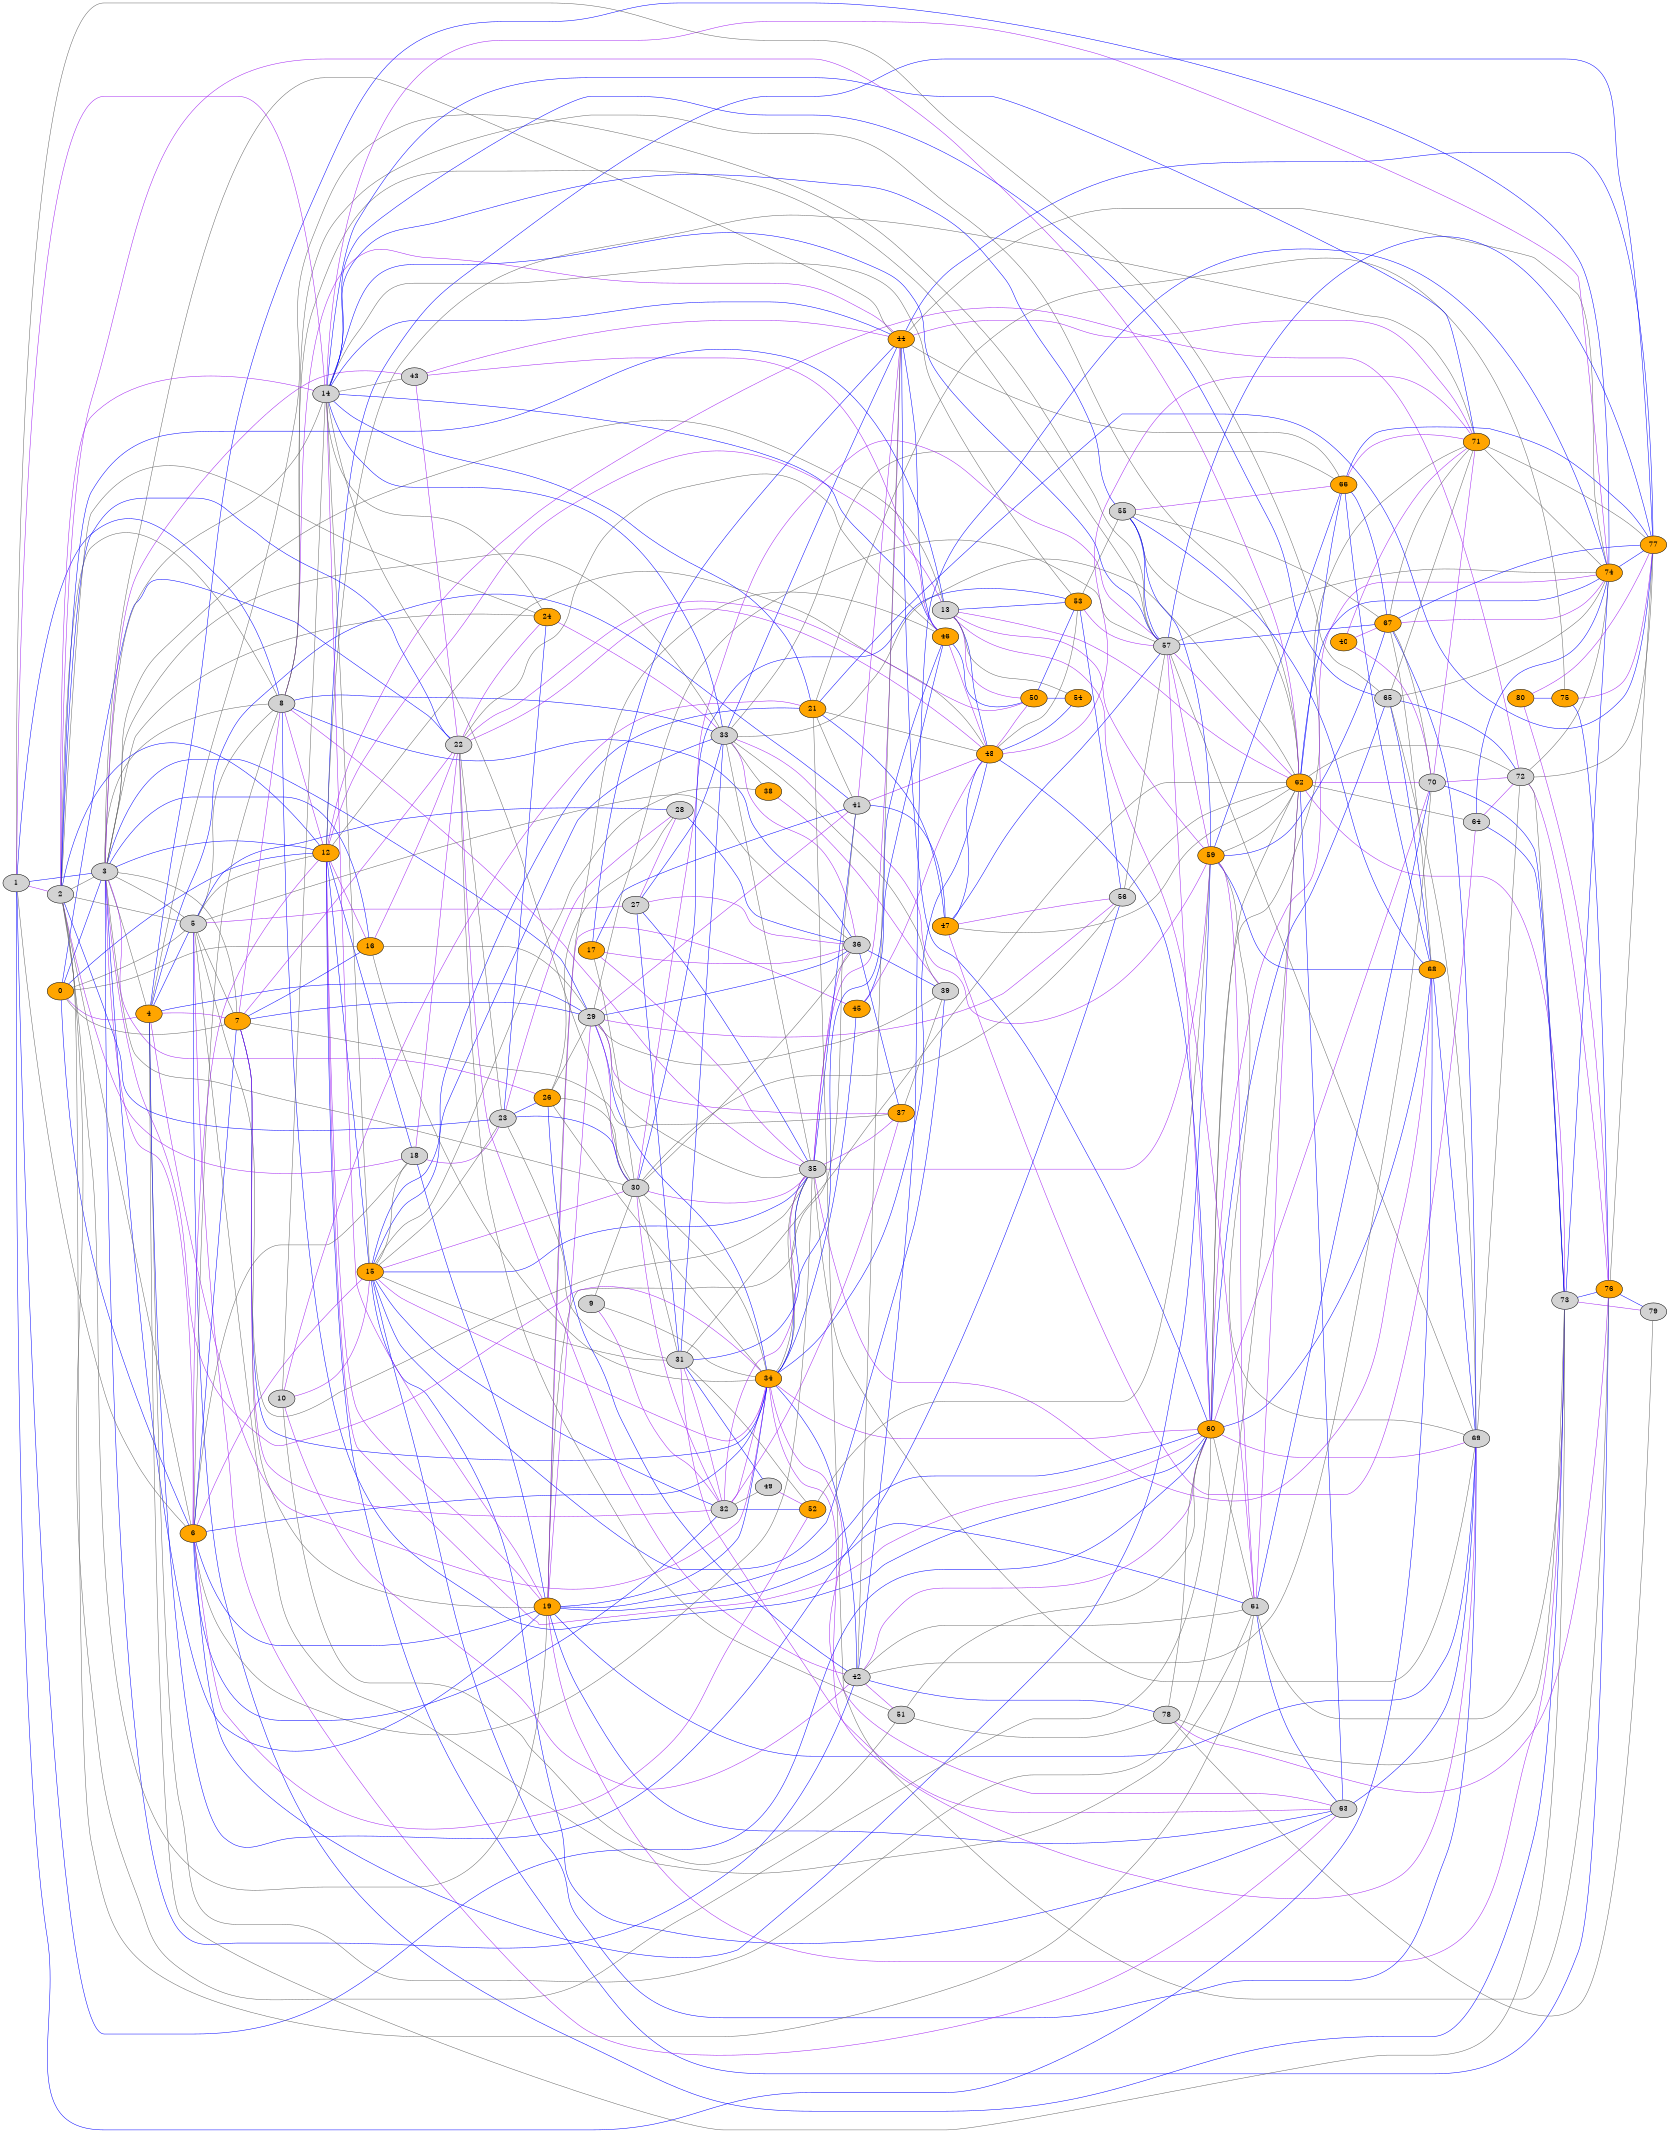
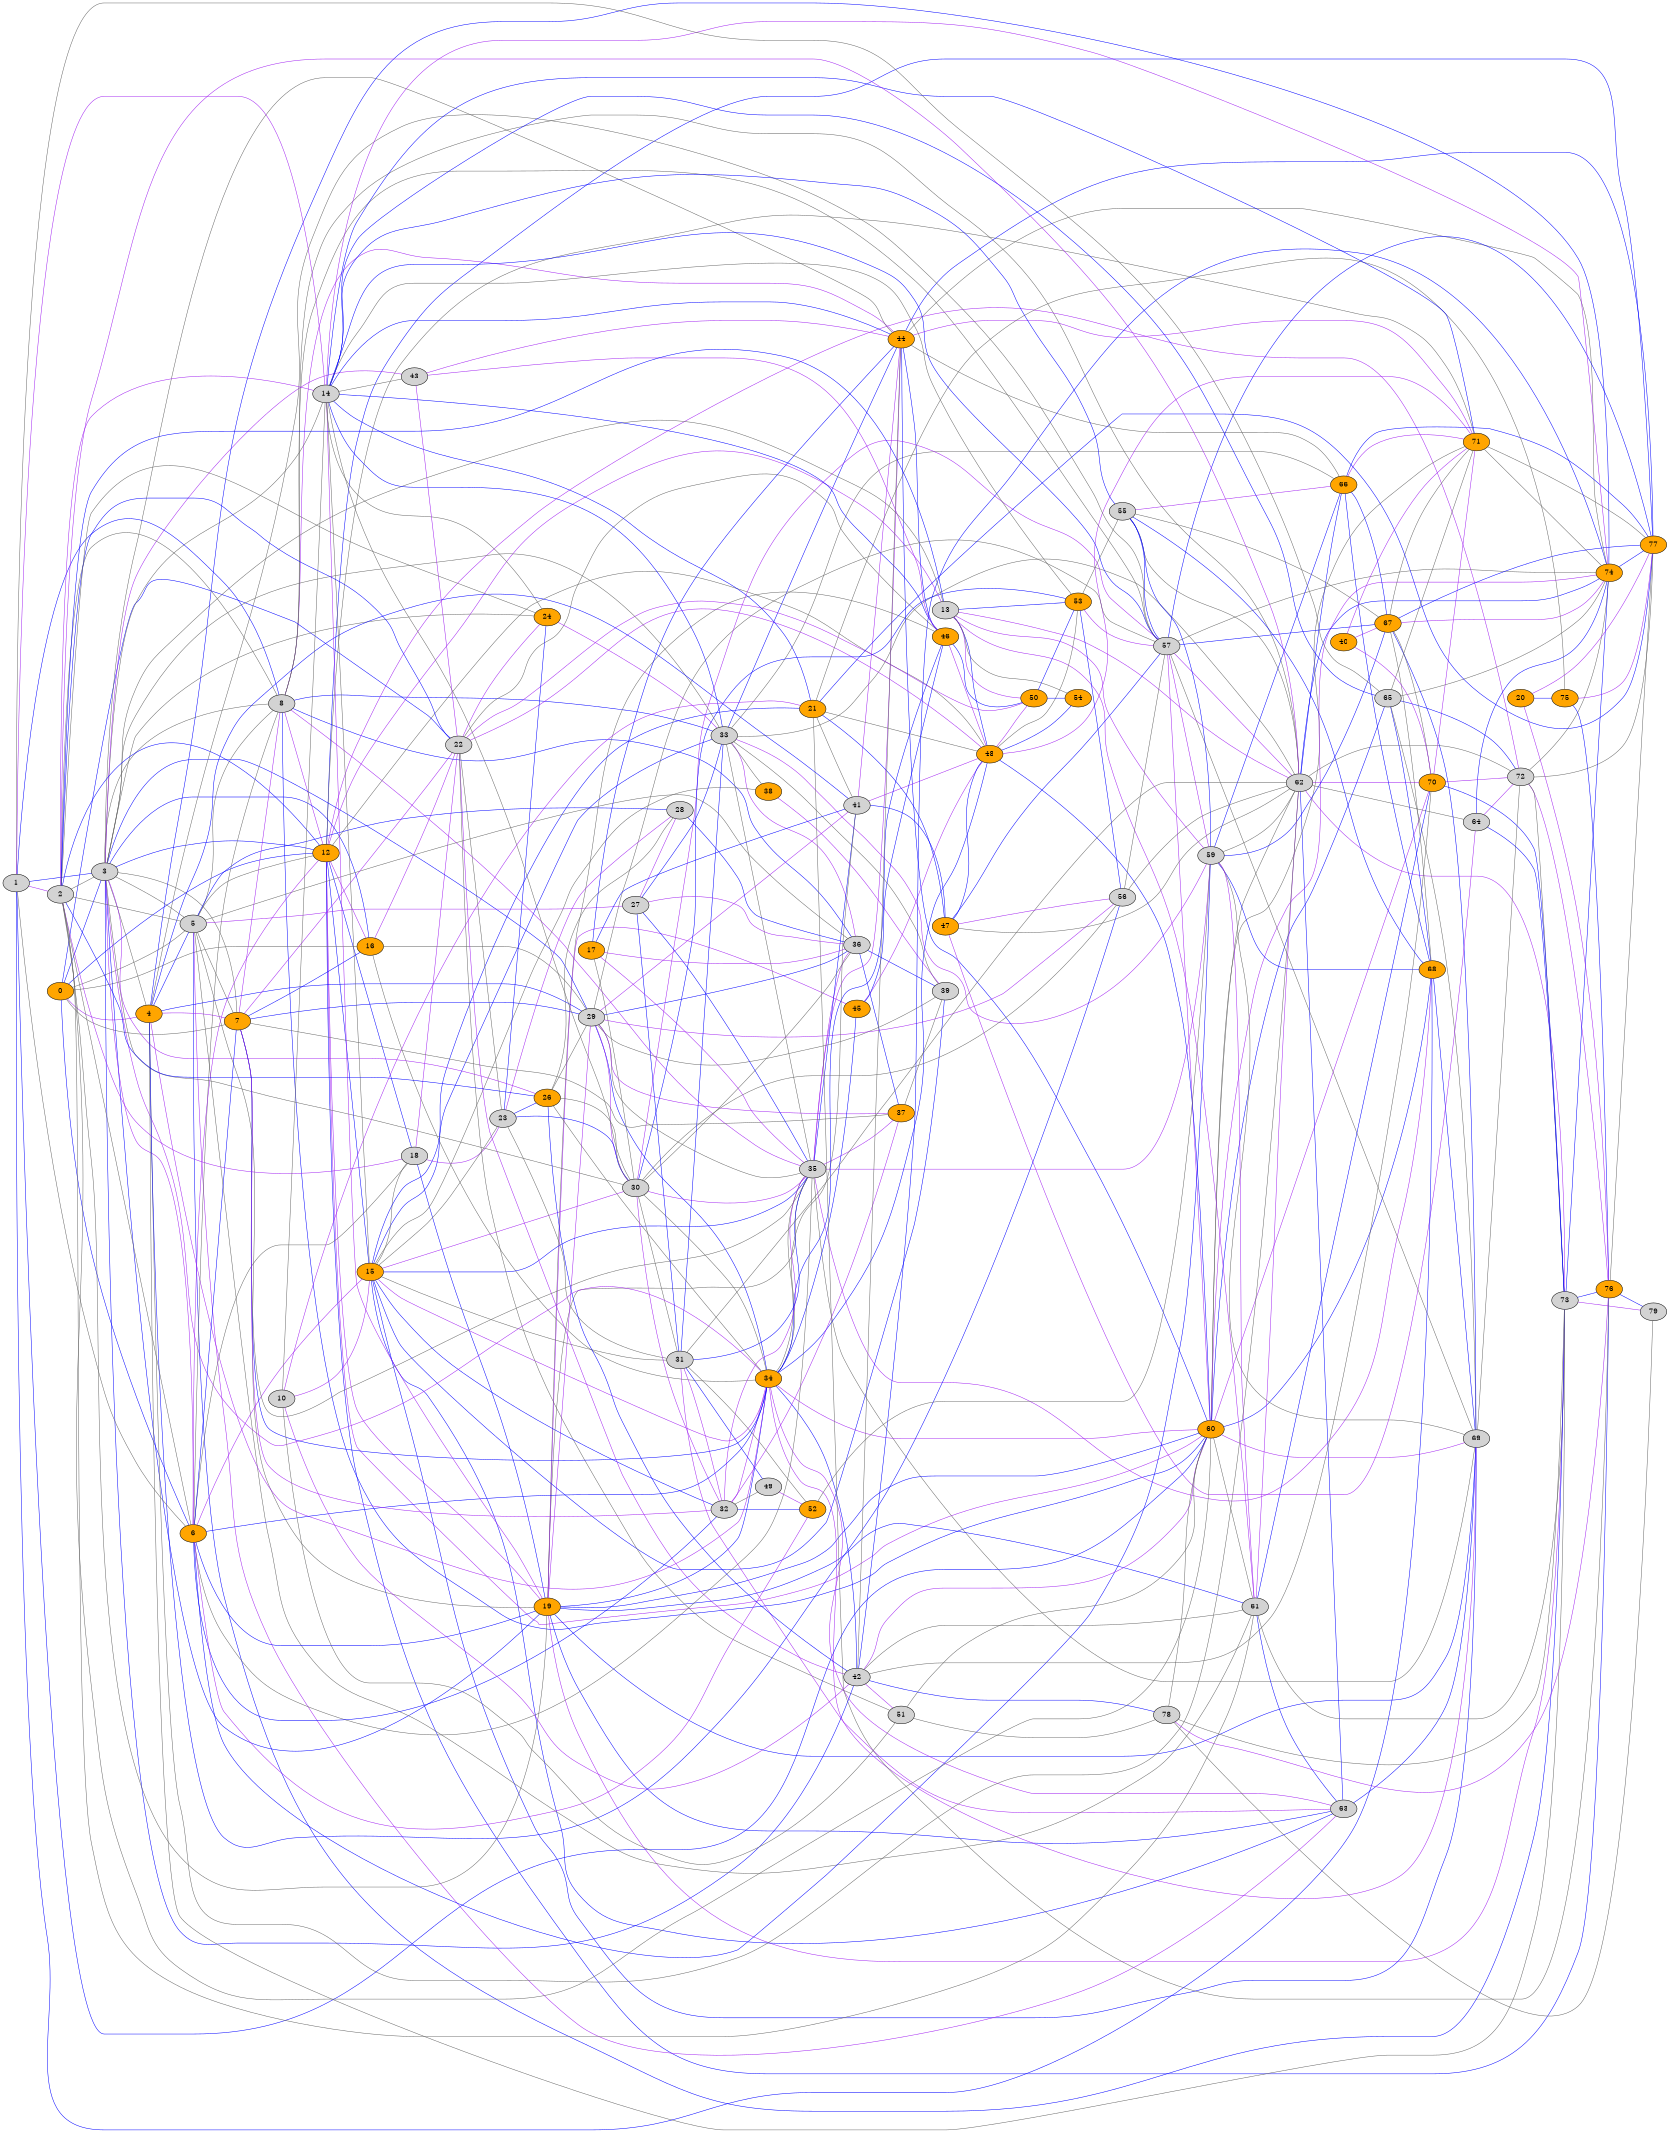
node "80": label "80" -> "20"
node "62": fillcolor orange -> lightgrey
node "70": fillcolor lightgrey -> orange
node "59": fillcolor orange -> lightgrey
edge "2" -- "23": now "2" -- "26"
node "9": removed
